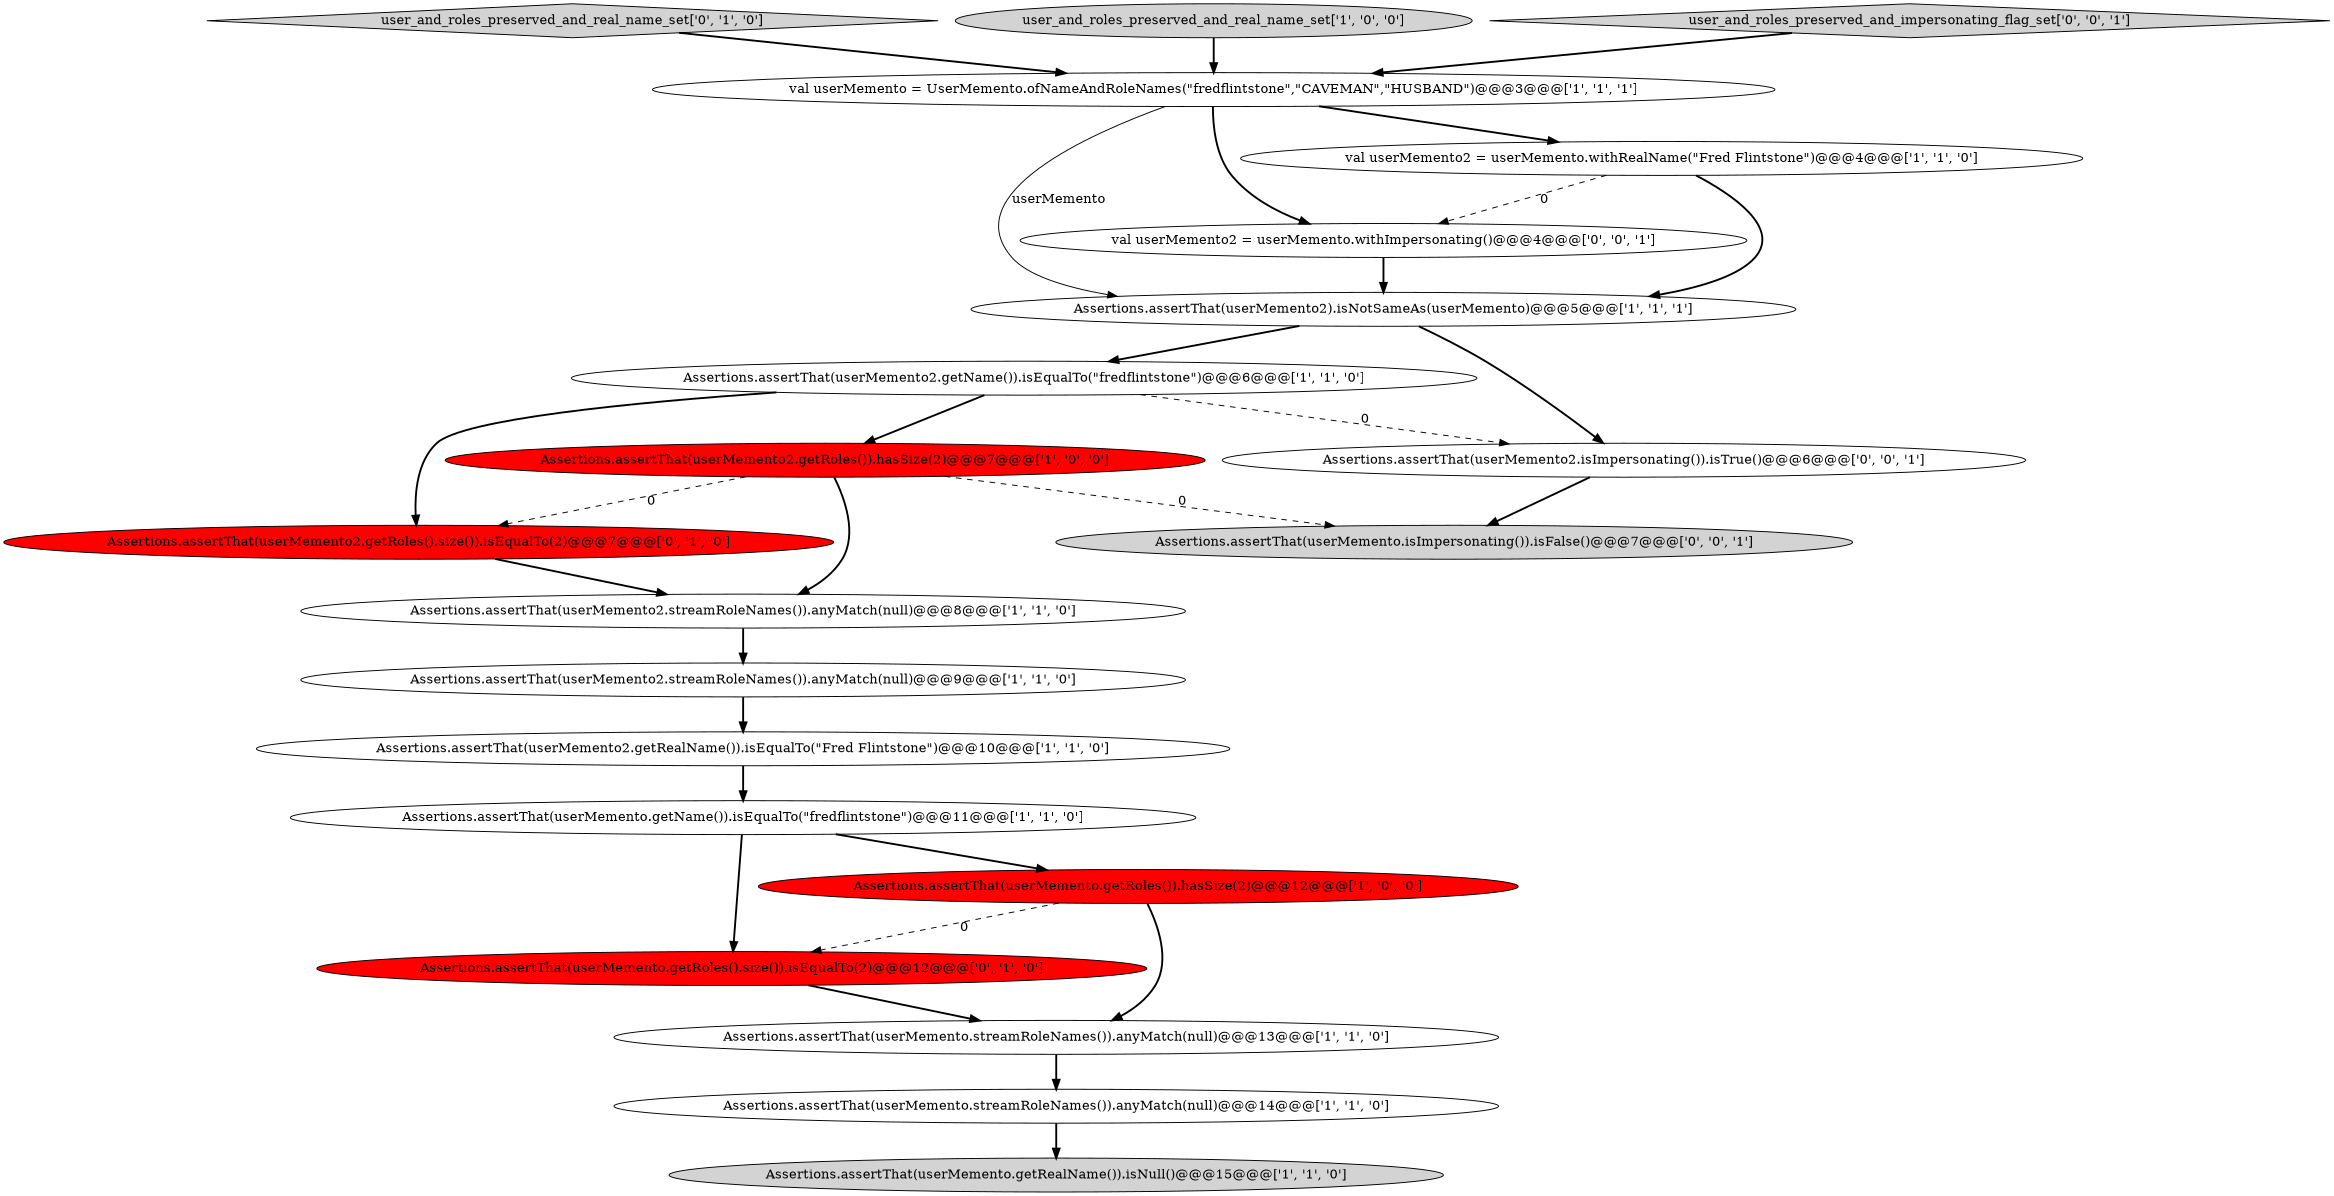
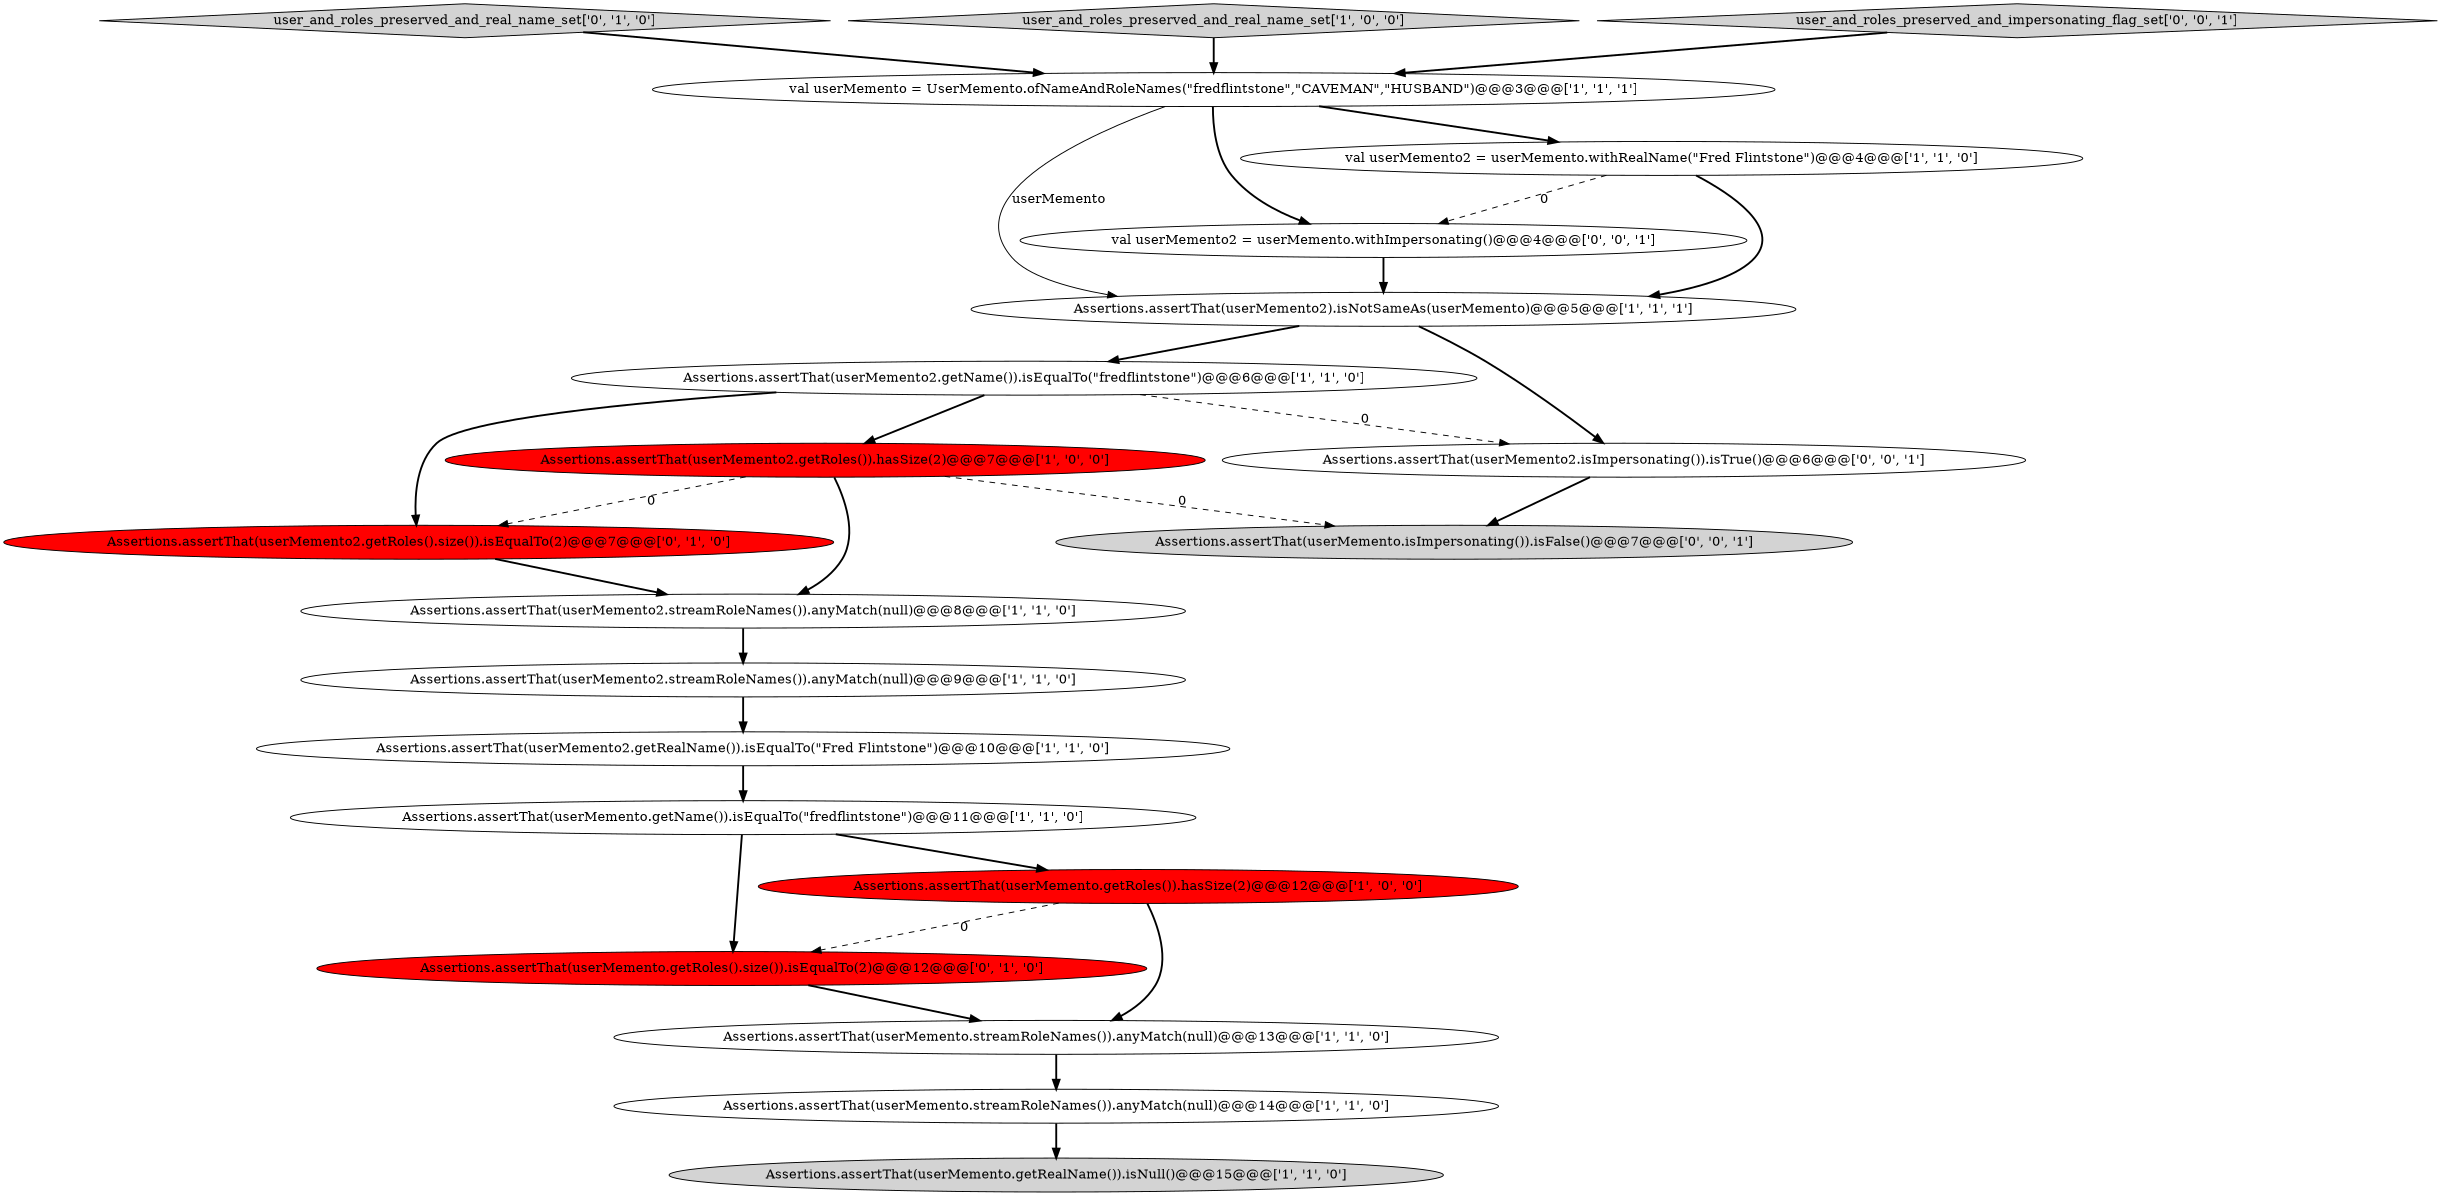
node "user_and_roles_preserved_and_real_name_set['1', '0', '0']": shape ellipse -> diamond
